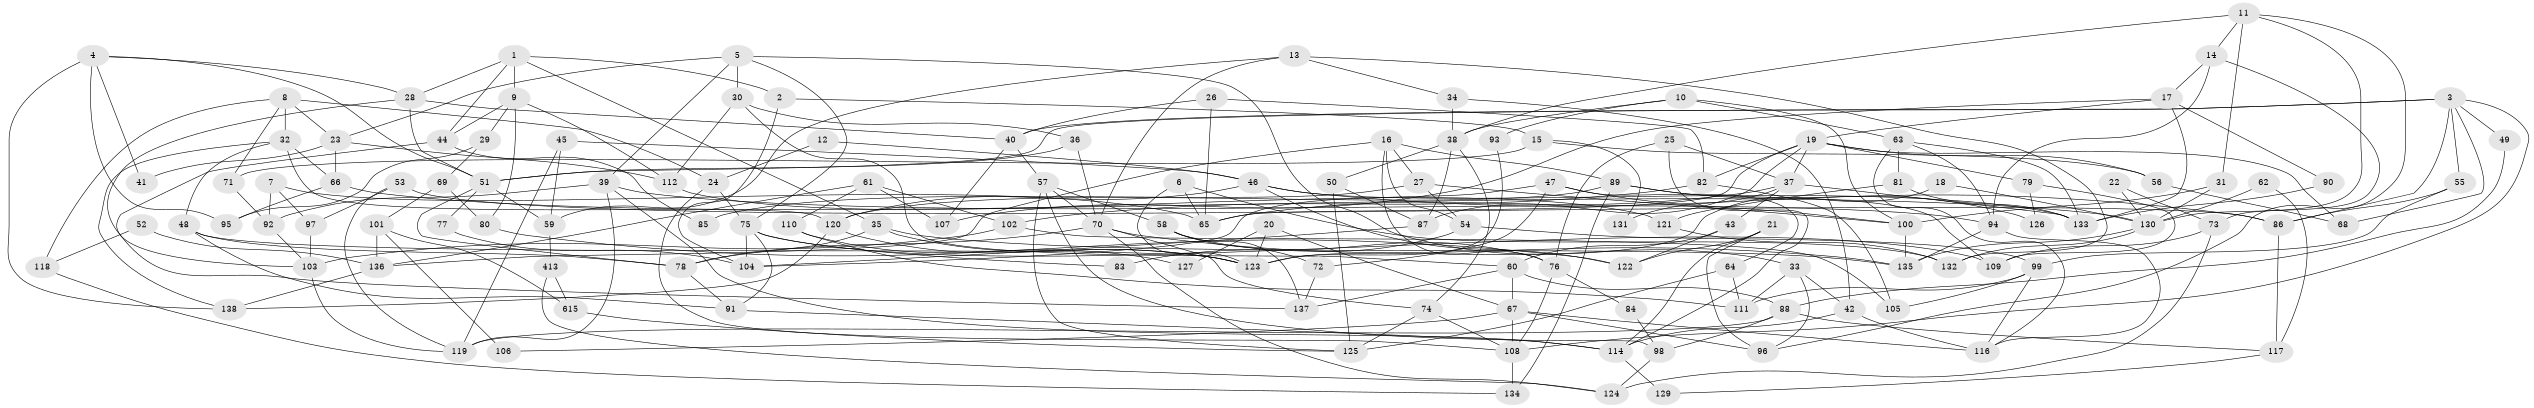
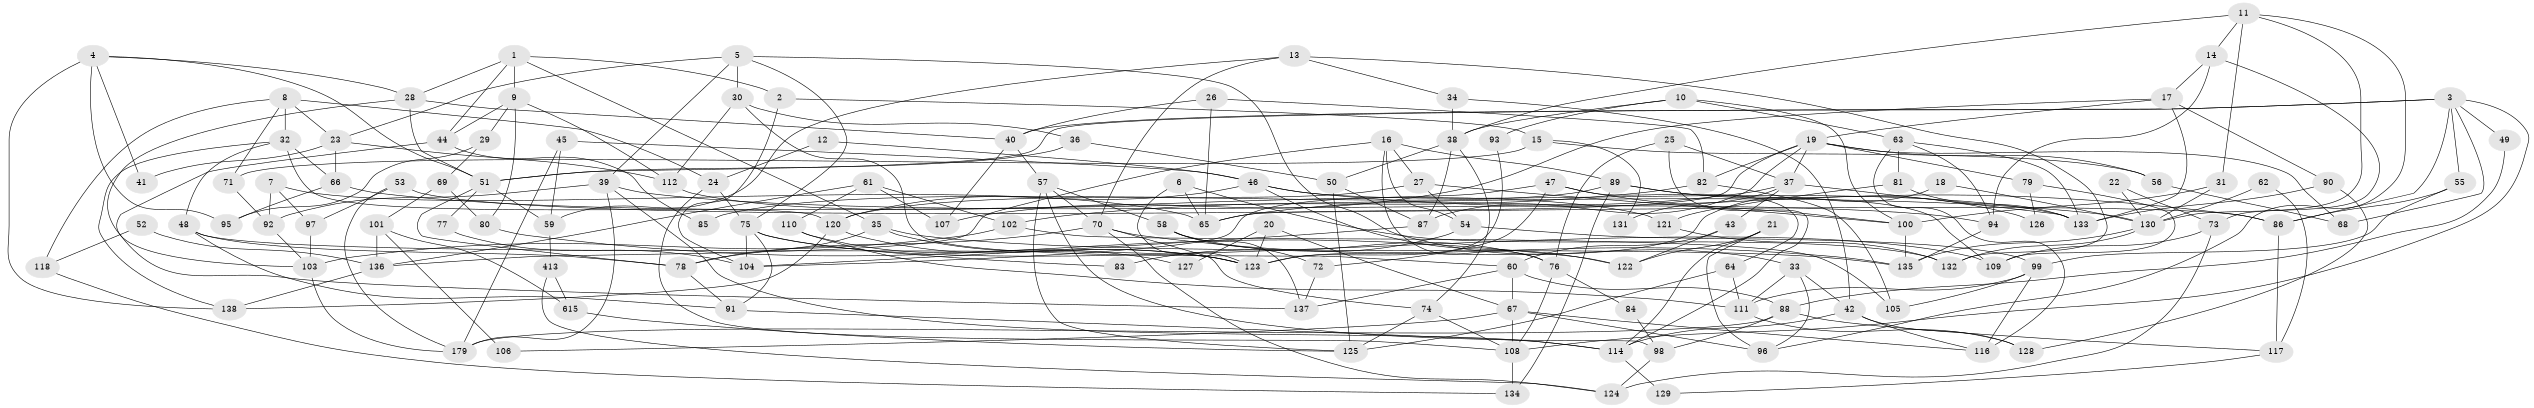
edge "36" -- "70": now "36" -- "50"
edge "94" -- "116": removed
node "119": label "119" -> "179"
node "128": added
